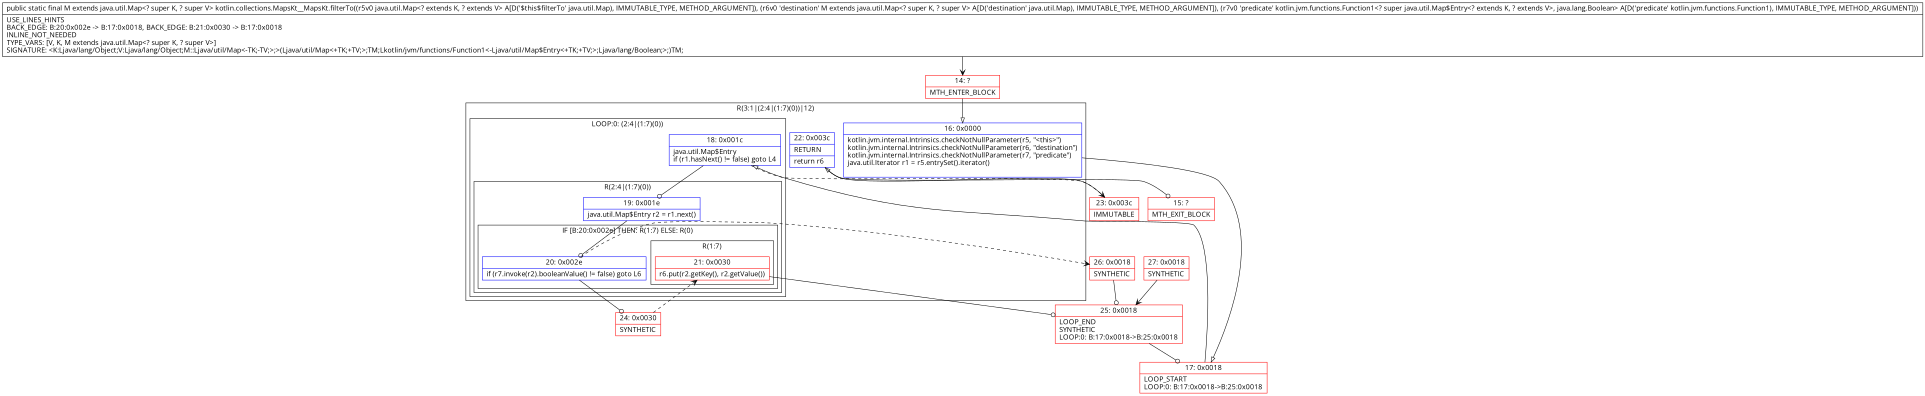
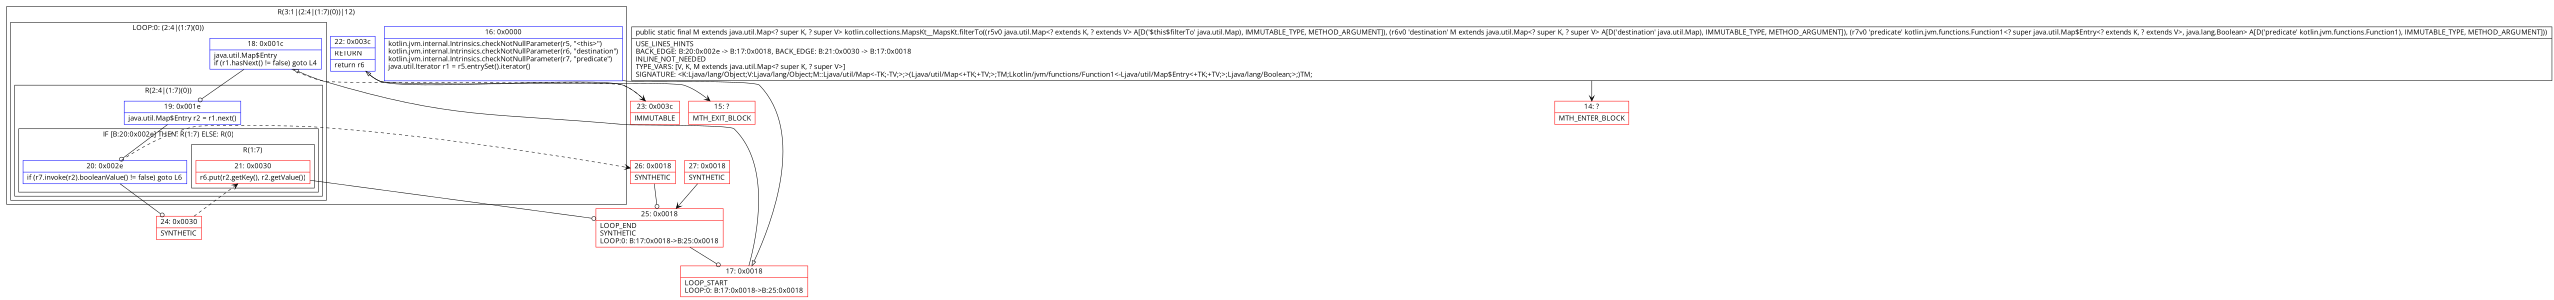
edge "14: ?" -> "16: 0x0000": removed
edge "22: 0x003c" -> "15: ?": arrowhead odot -> vee
